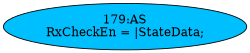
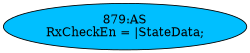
node "179:AS RxCheckEn = |StateData;": label "179:AS RxCheckEn = |StateData;" -> "879:AS RxCheckEn = |StateData;"
